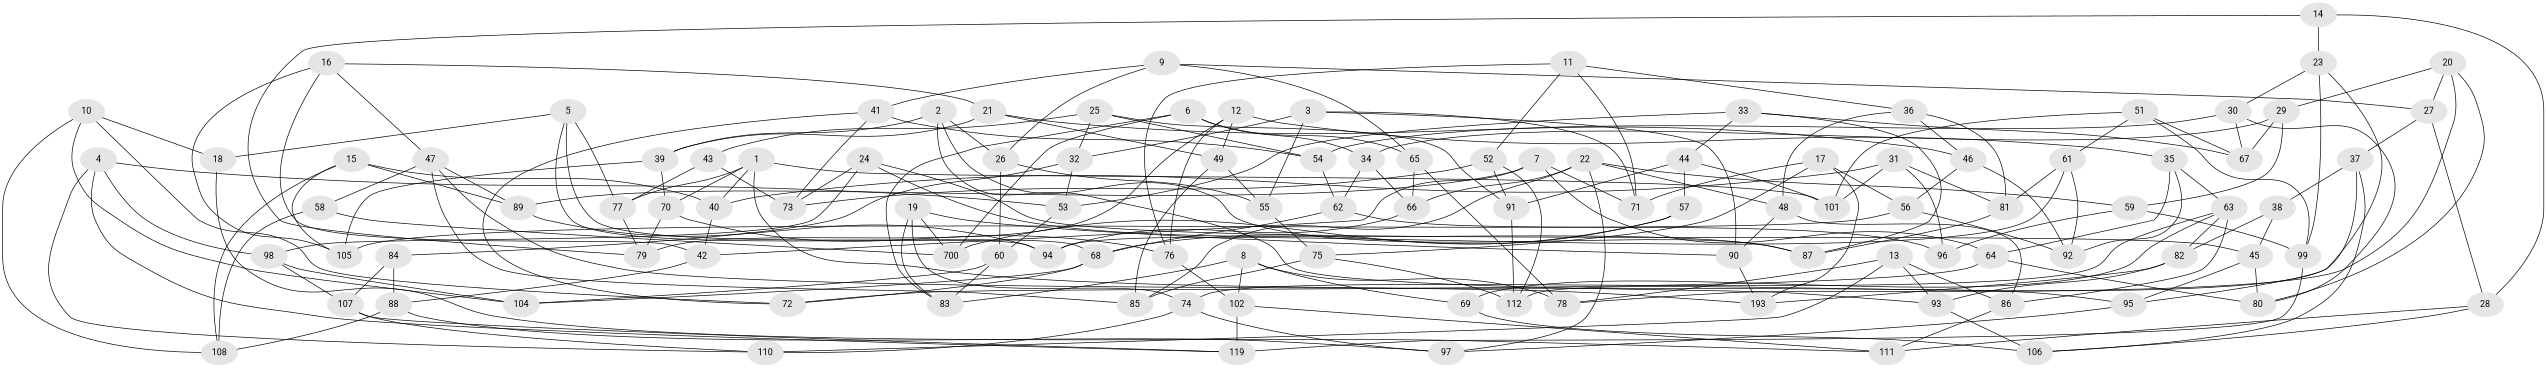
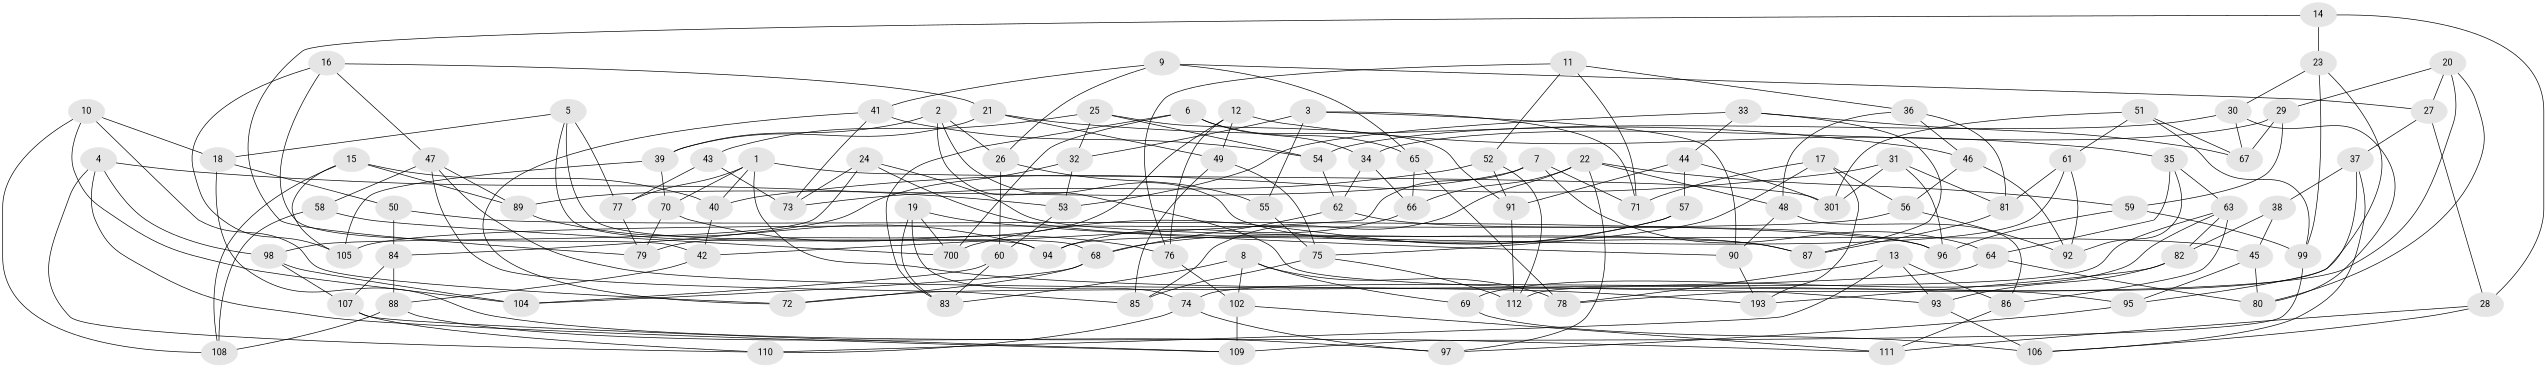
edge "49" -- "55": now "49" -- "75"
node "50": added
node "101": label "101" -> "301"
node "119": label "119" -> "109"
